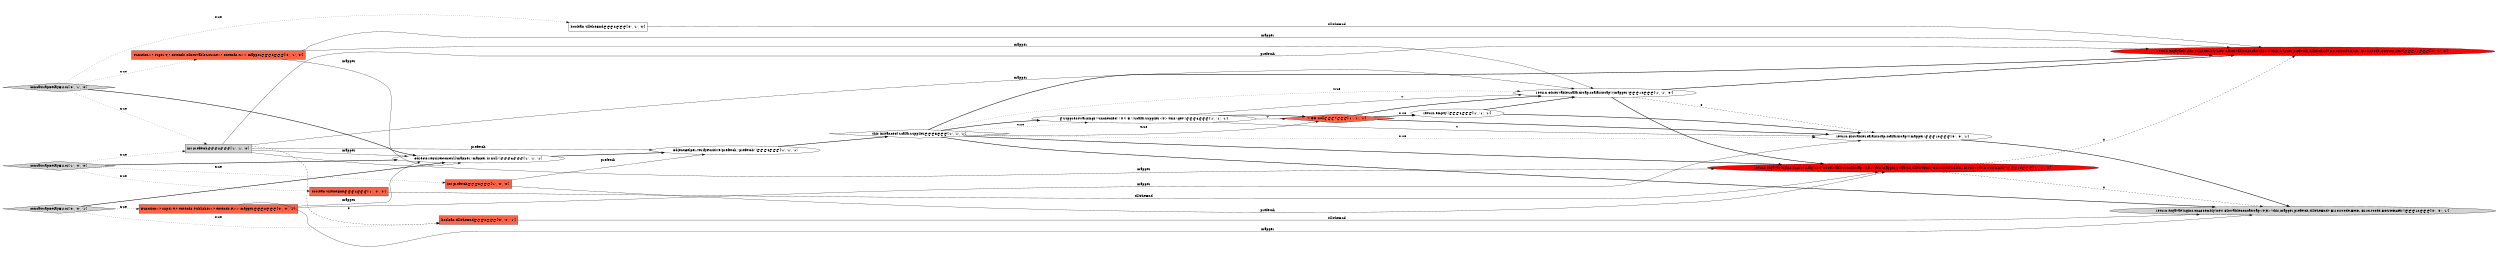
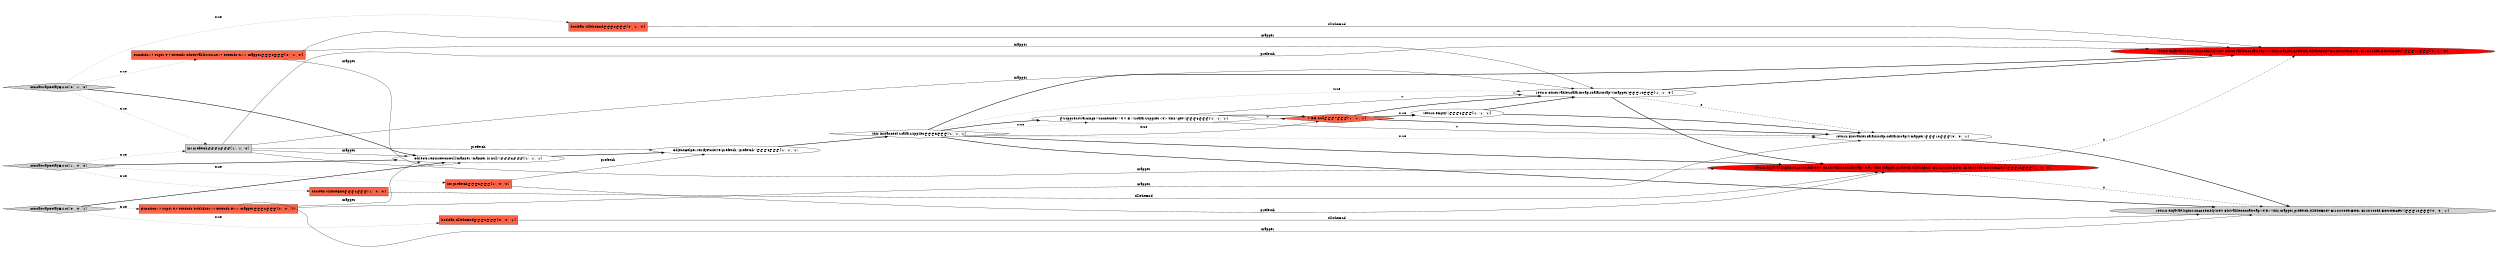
node "boolean tillTheEnd@@@2@@@['0', '1', '0']": fillcolor white -> tomato
edge "int prefetch@@@2@@@['1', '1', '0']" -> "boolean tillTheEnd@@@2@@@['0', '0', '1']": removed, label "0"
